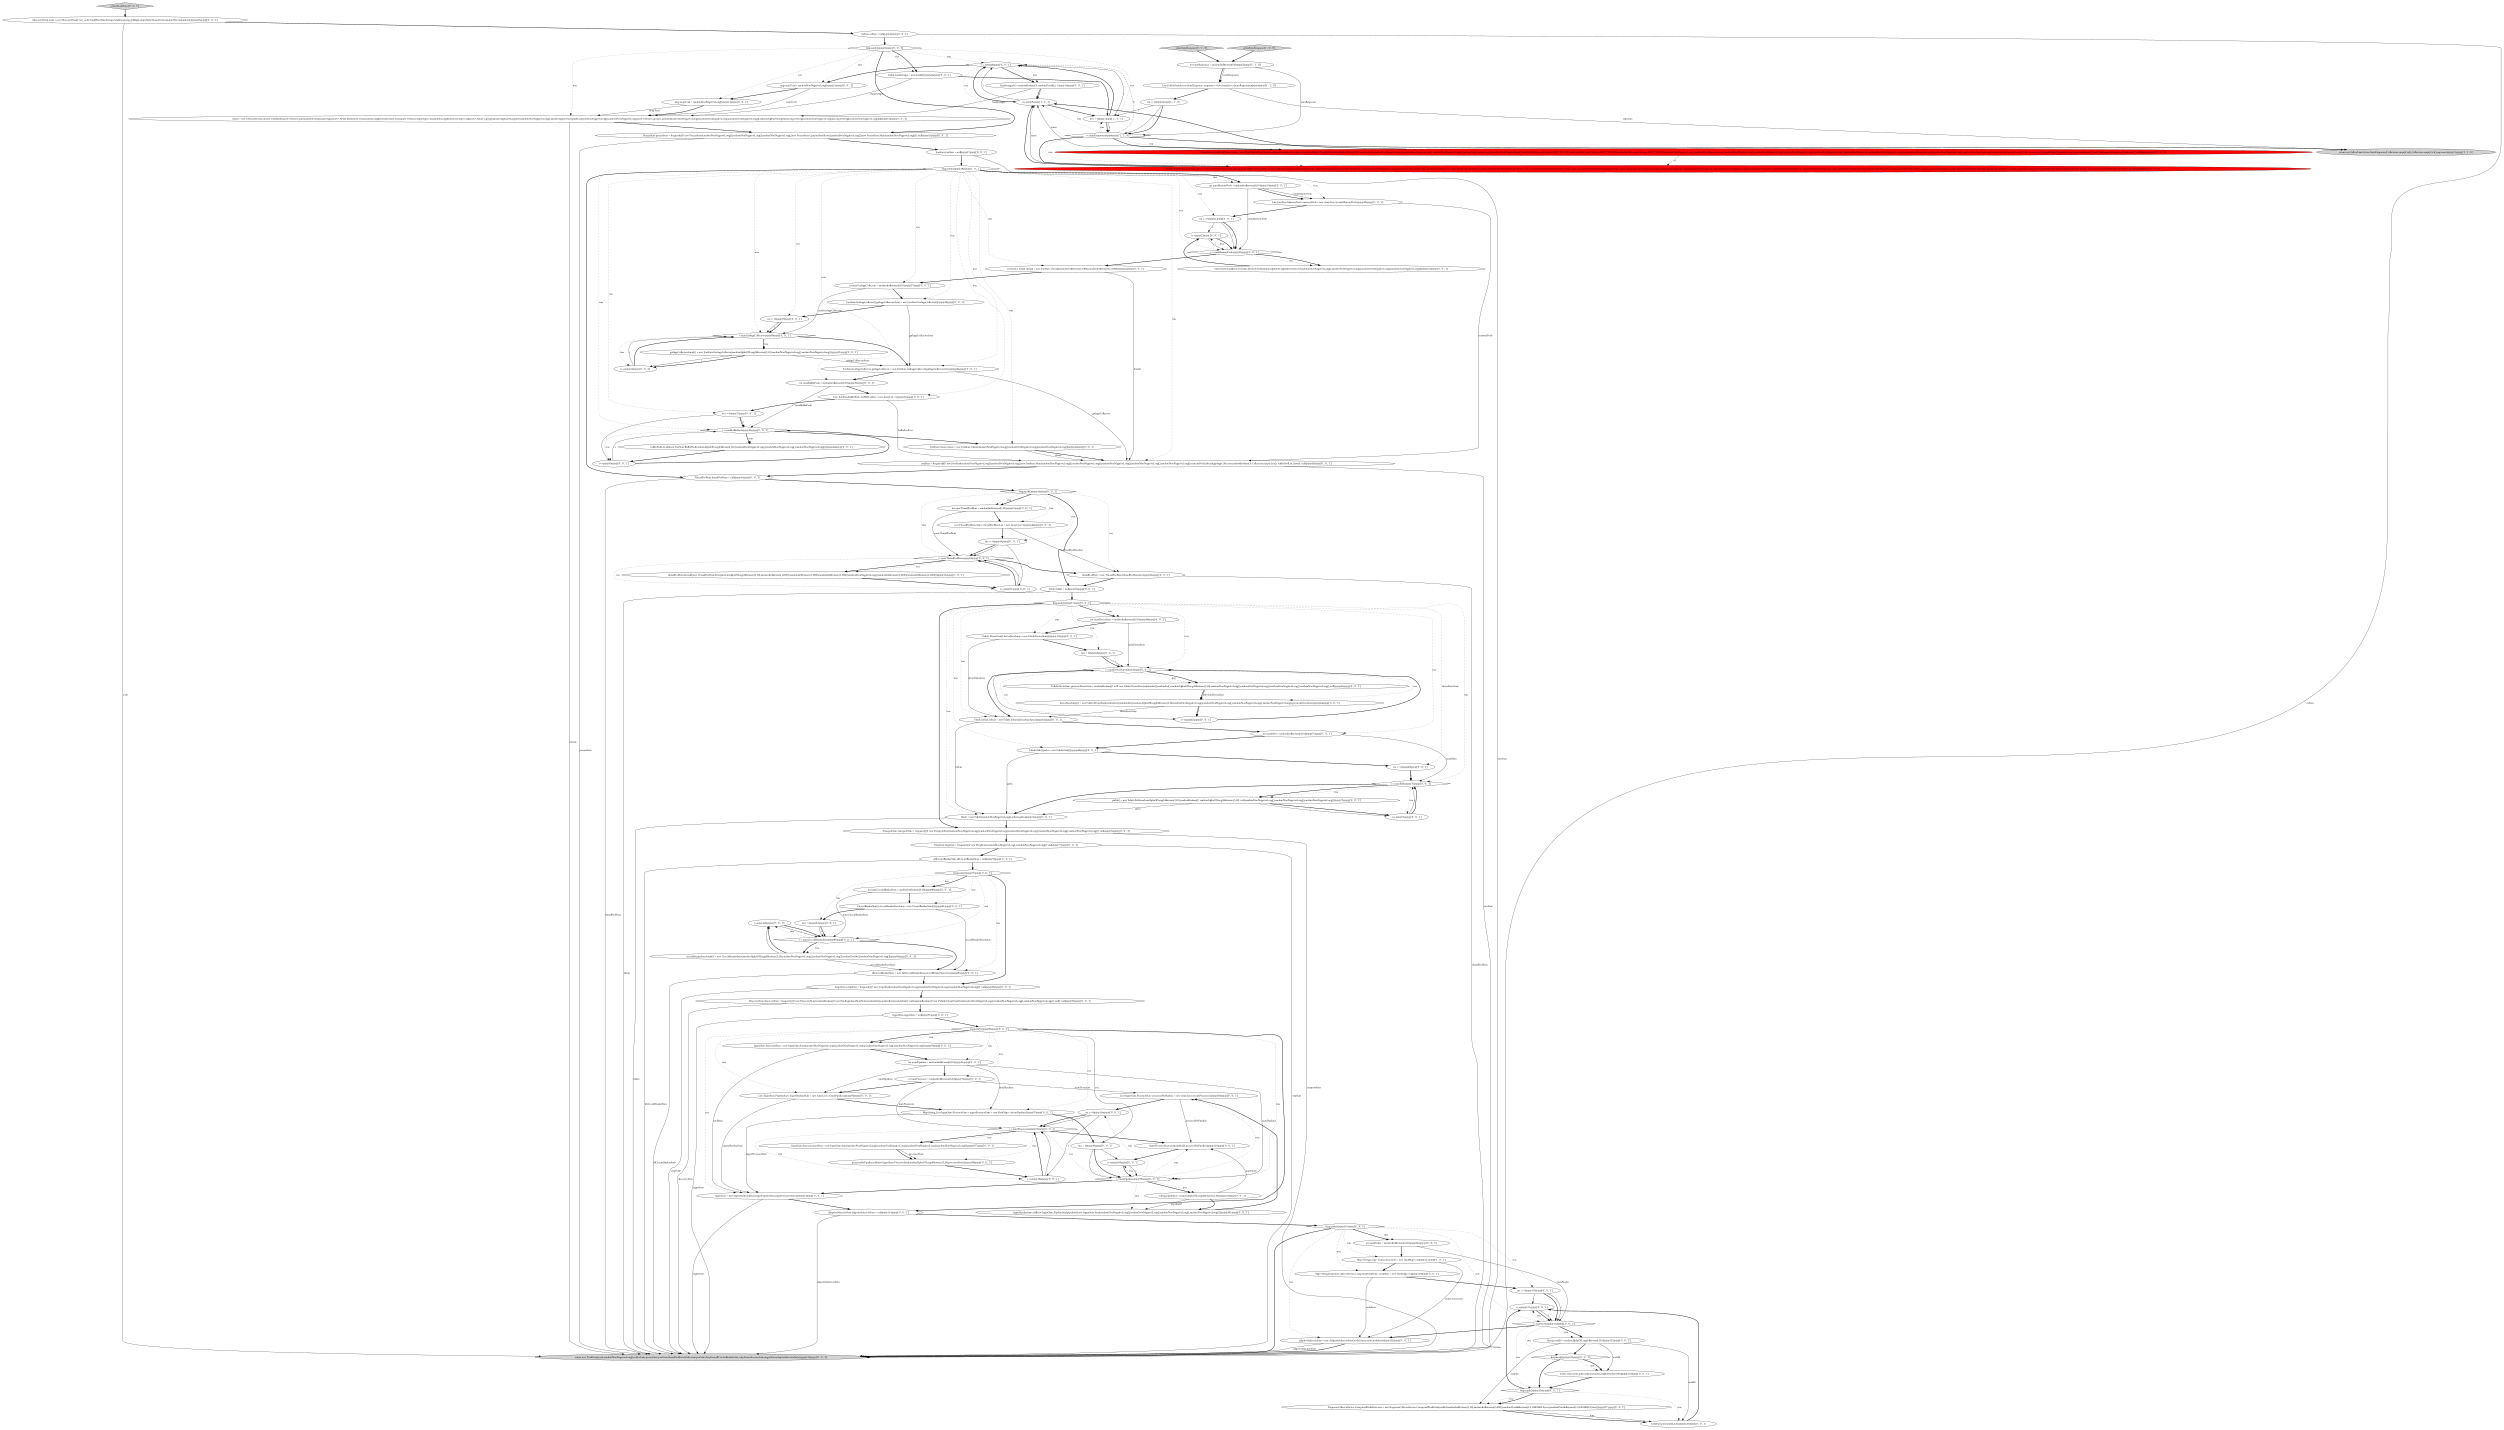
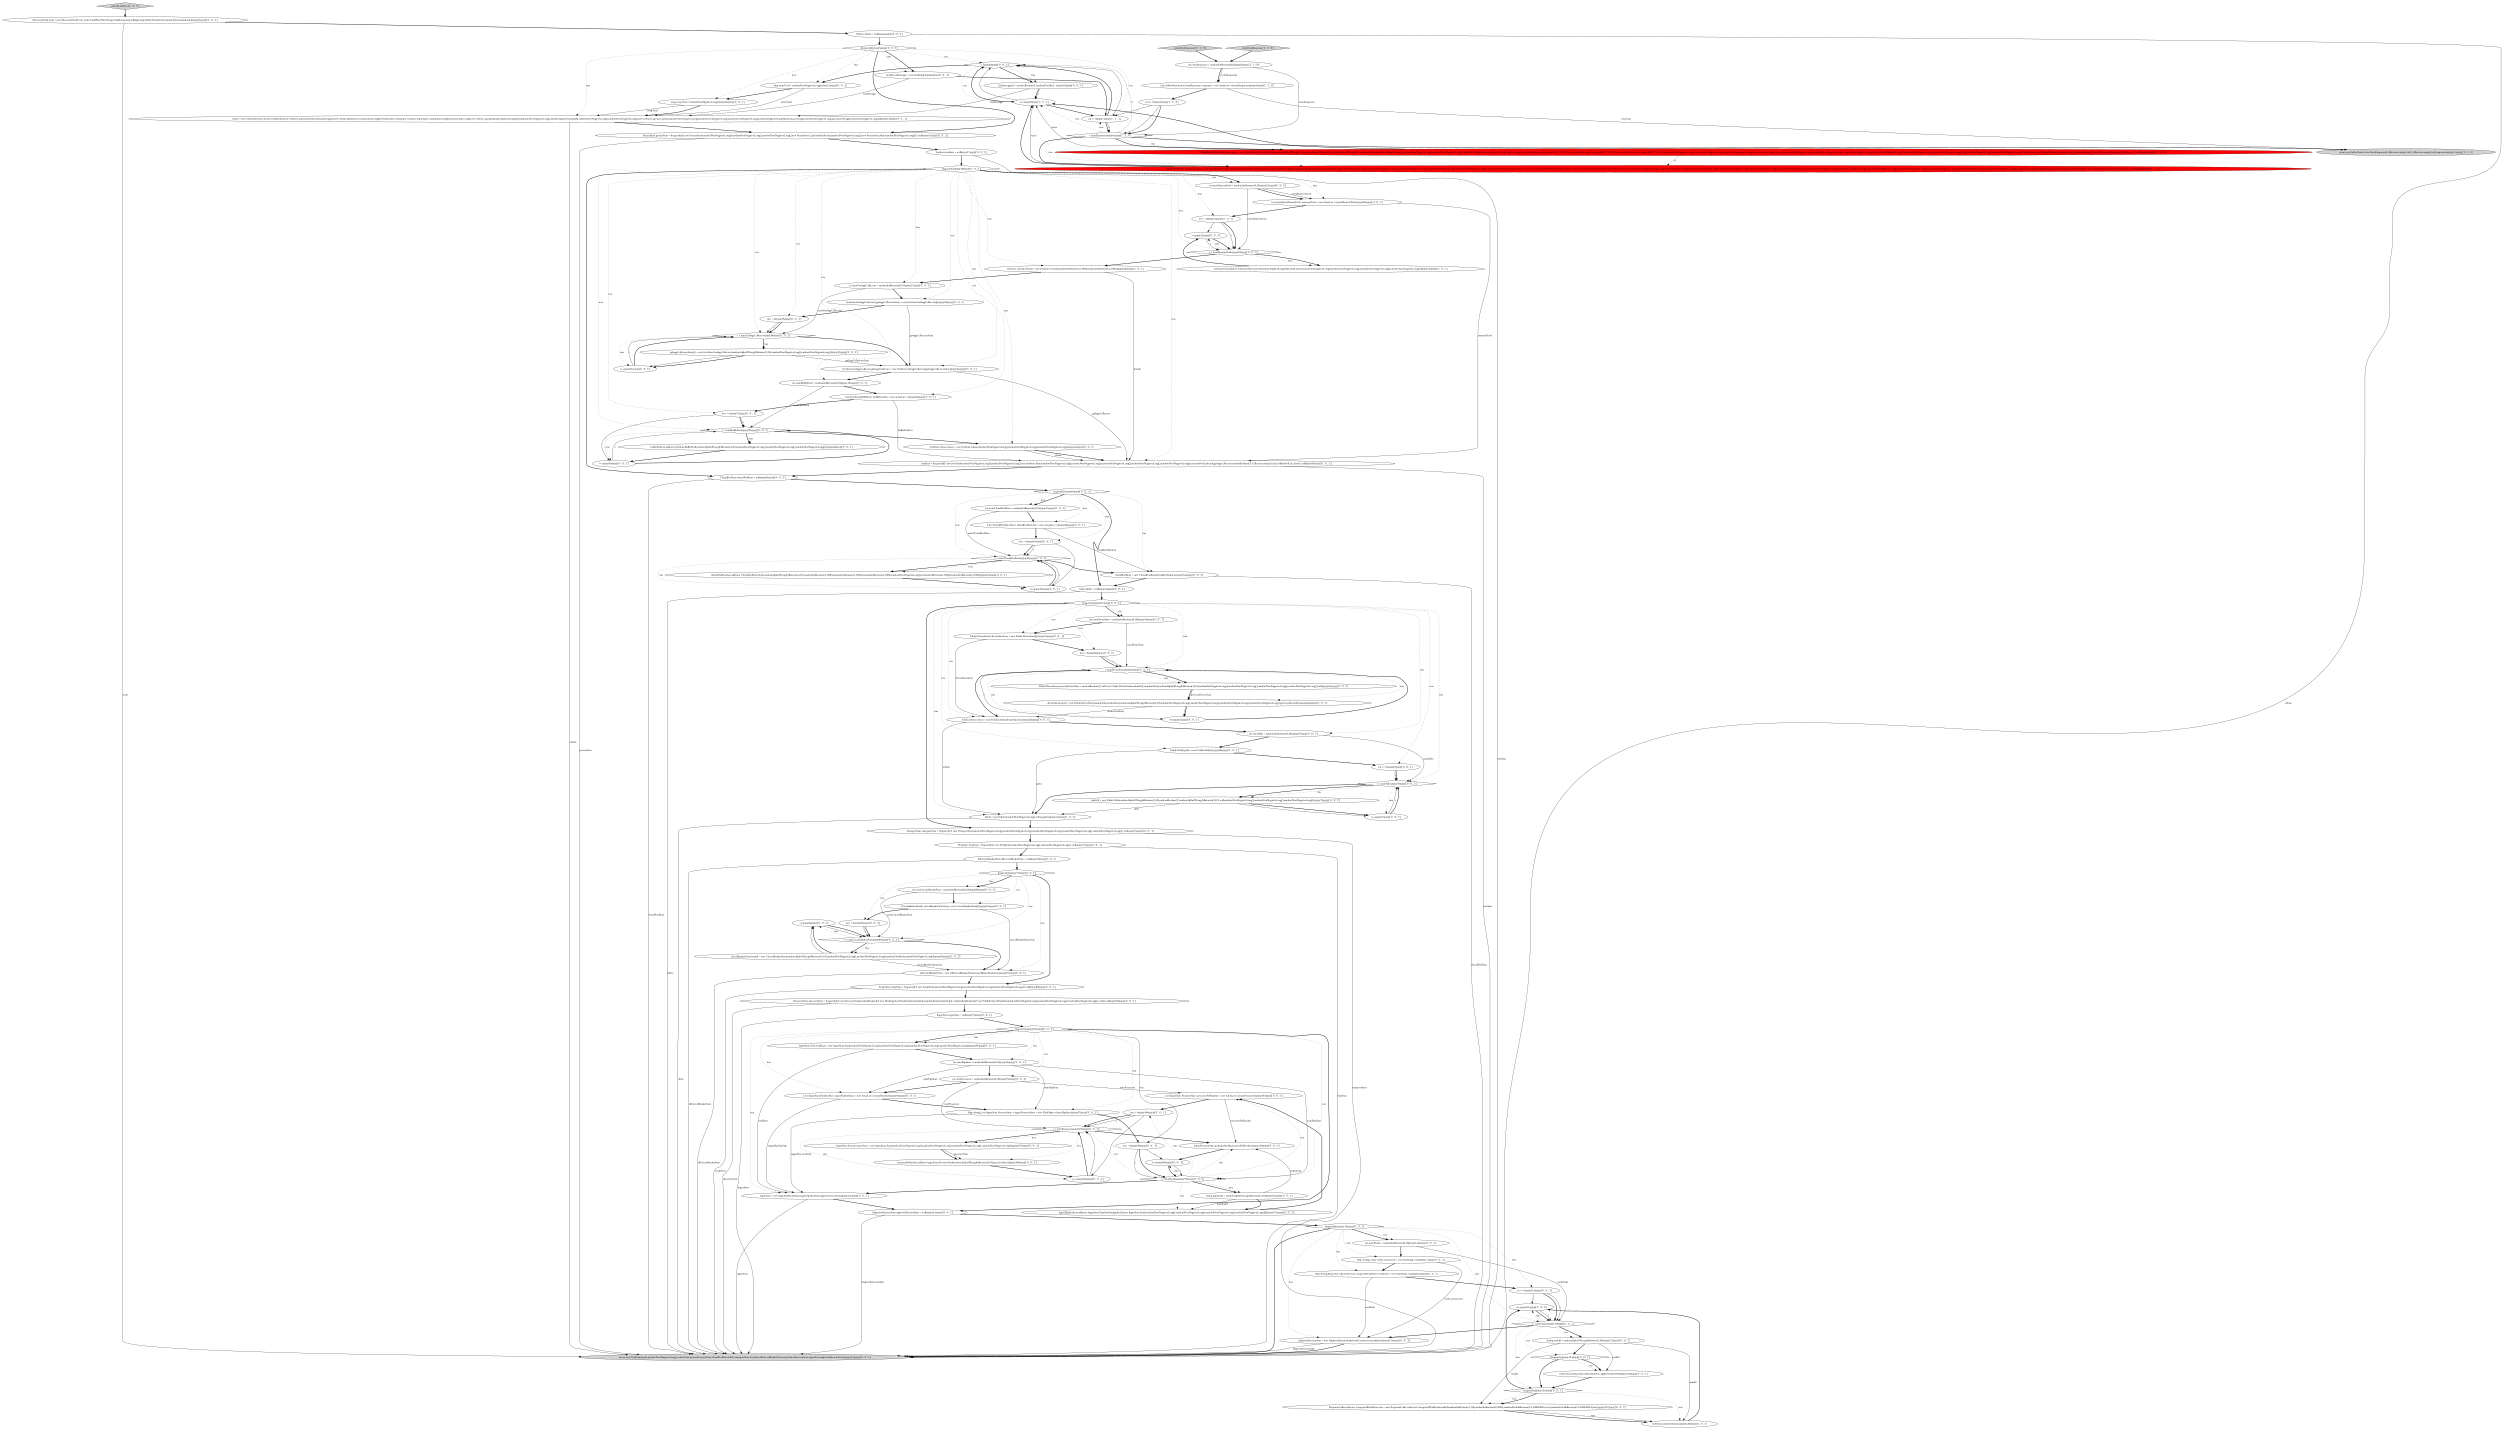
edge "frequently()@@@57@@@['0', '0', '1']" -> "int i = 0@@@69@@@['0', '0', '1']": label "deviceStatsArray" -> "true"
